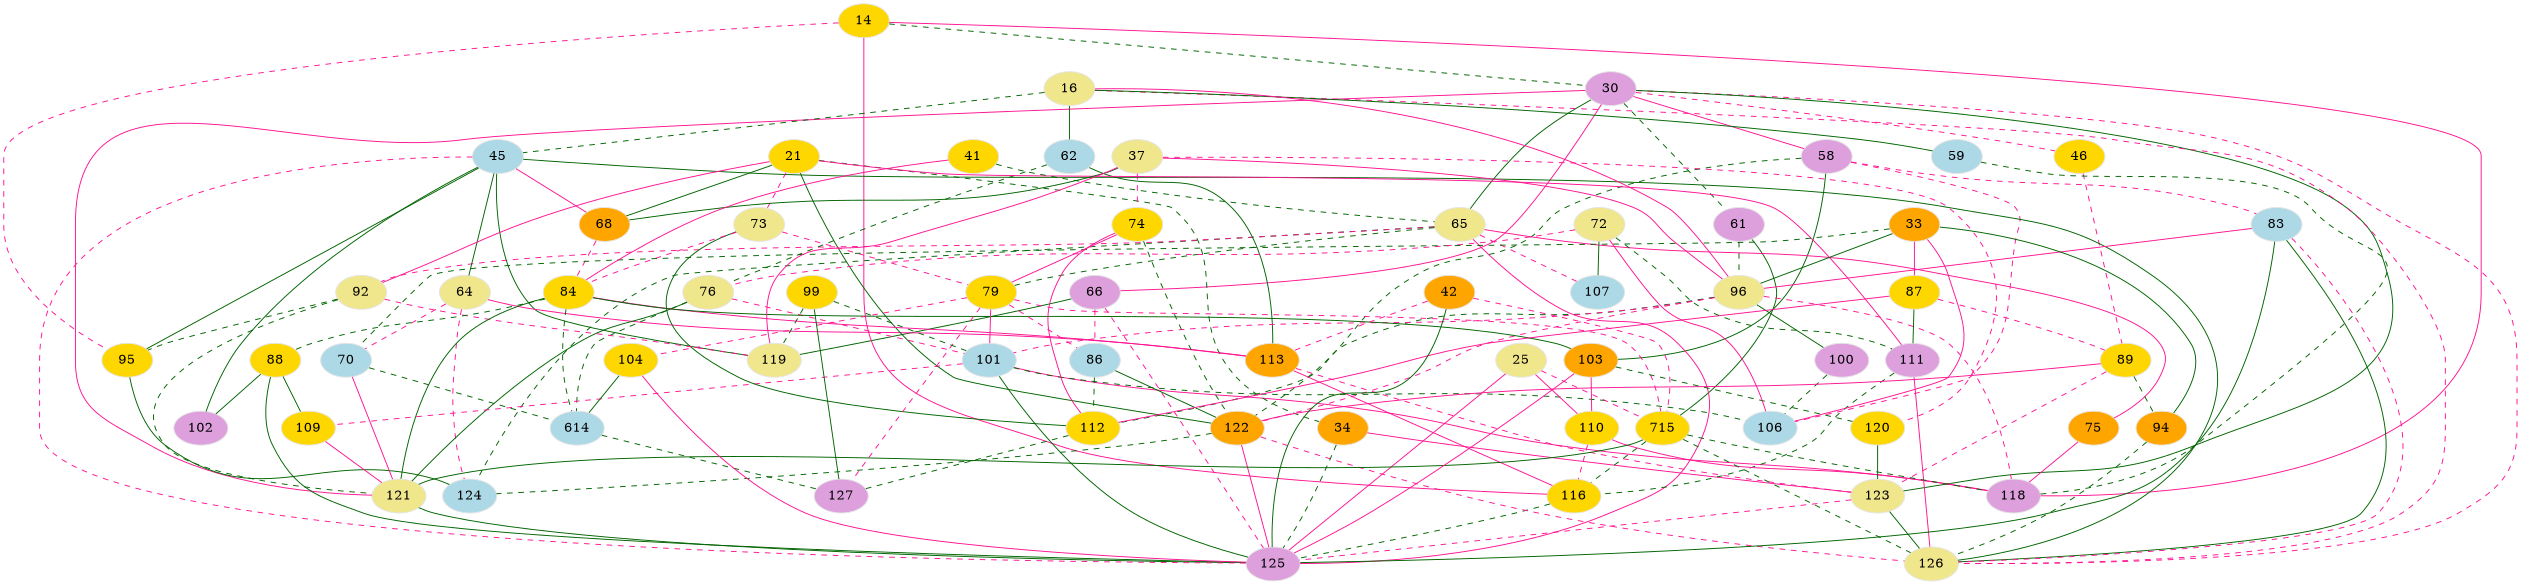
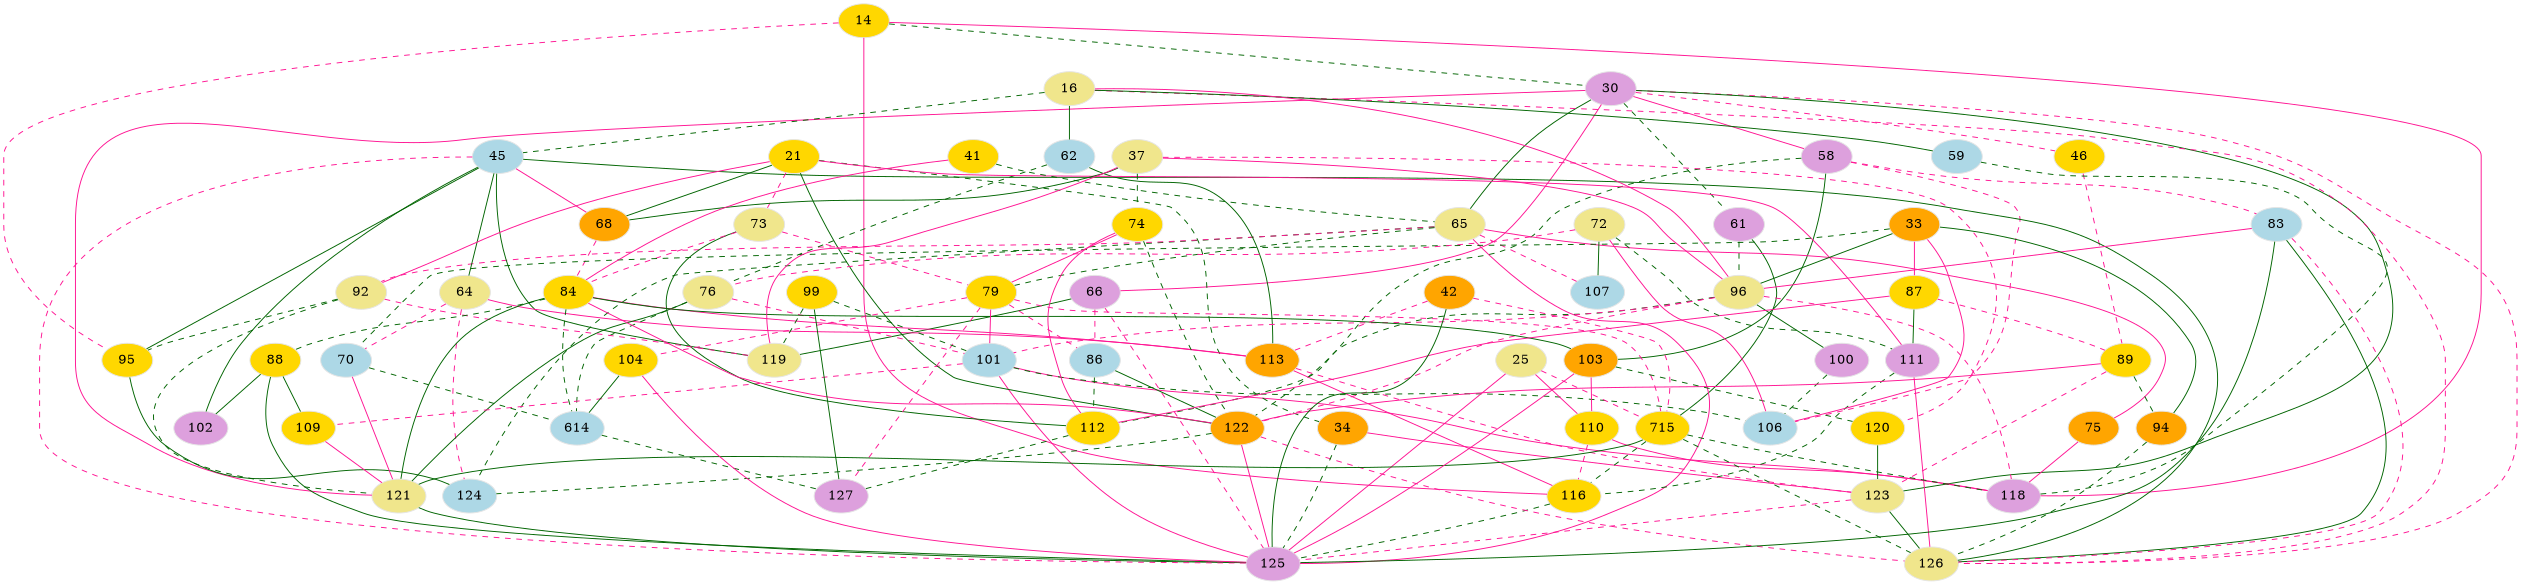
edge "37" -- "74": color deeppink -> darkgreen
edge "84" -- "122": added
edge "101" -- "125": color darkgreen -> deeppink
